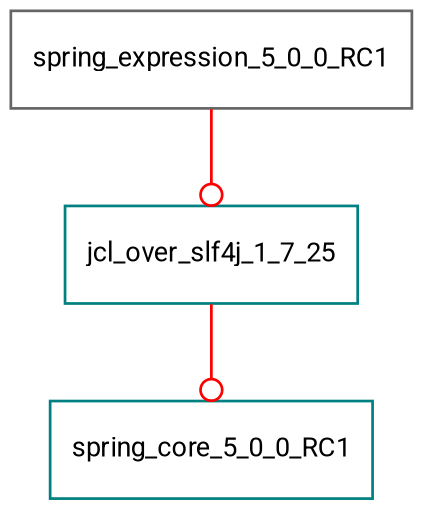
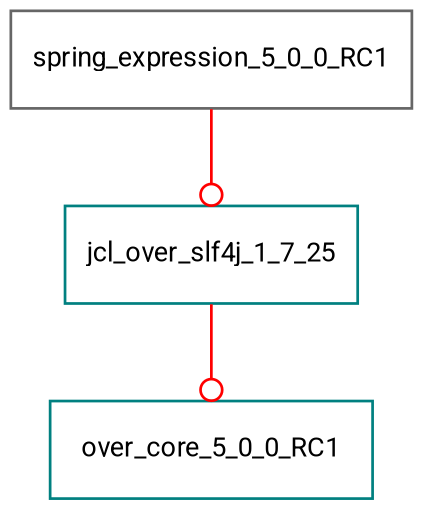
node "spring_core_5_0_0_RC1": label "spring_core_5_0_0_RC1" -> "over_core_5_0_0_RC1"
